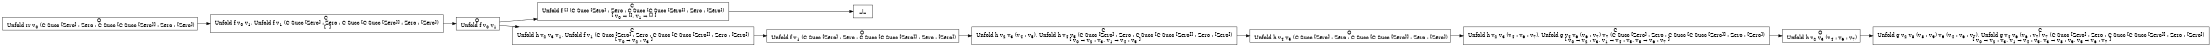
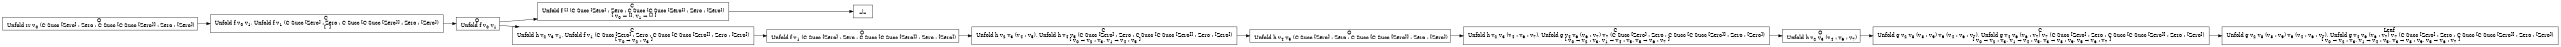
node "Leaf": added
